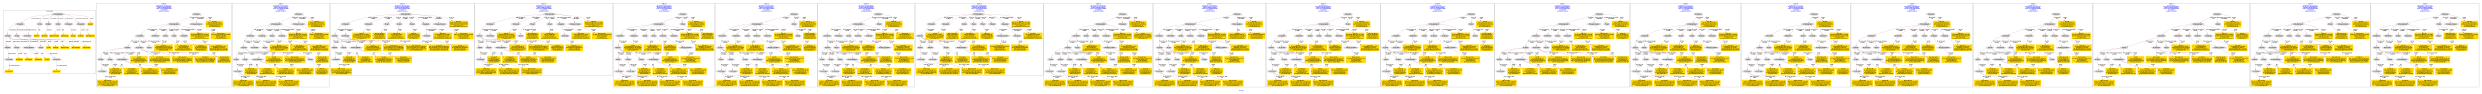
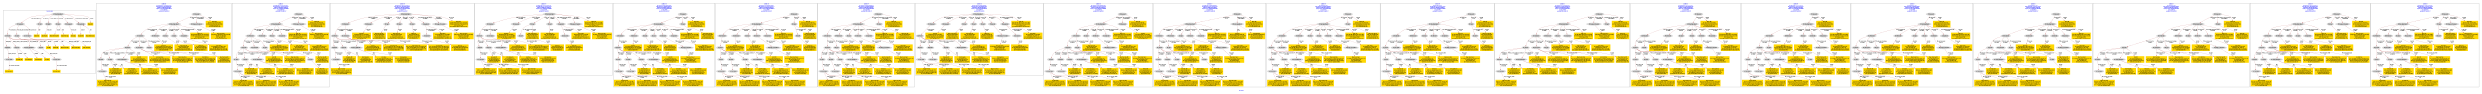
edge "E40_Legal_Body1" -> "Object Death Source": reversed
